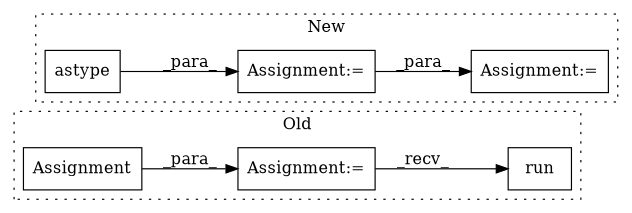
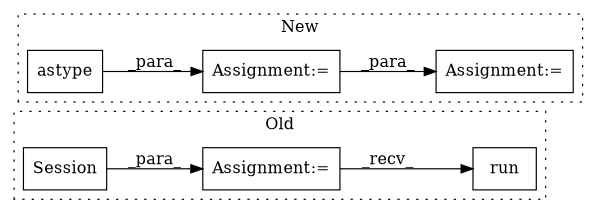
node "Assignment": label "Assignment" -> "Session"
